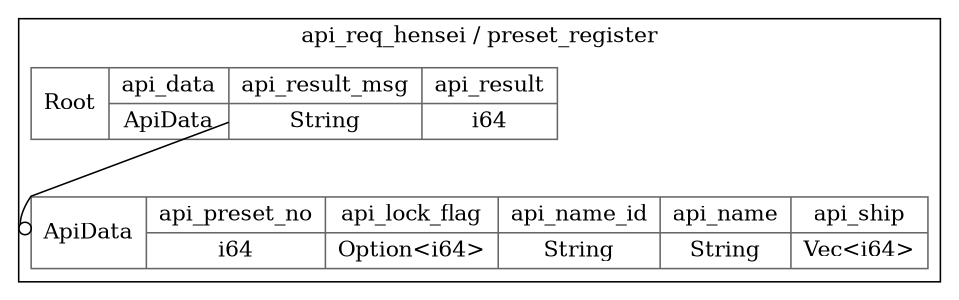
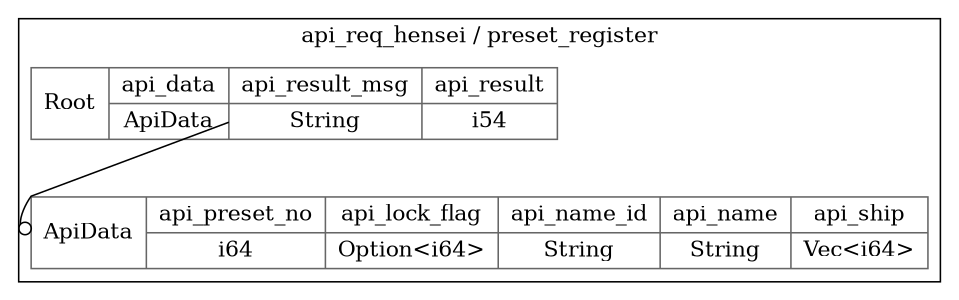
node "Root": text "i64" -> "i54"
